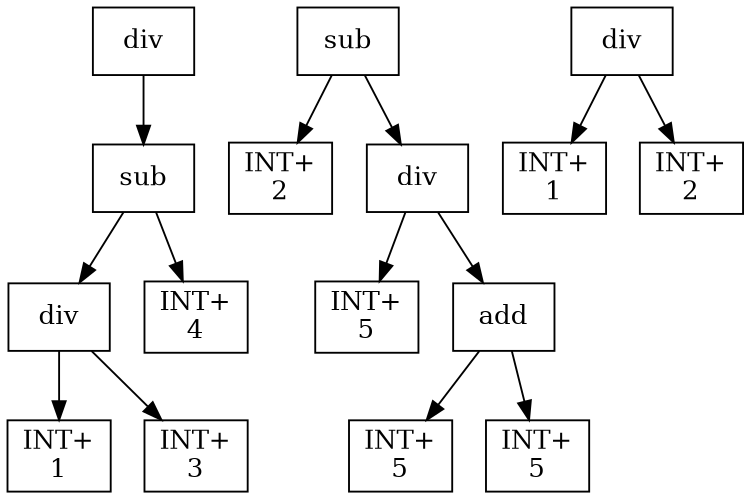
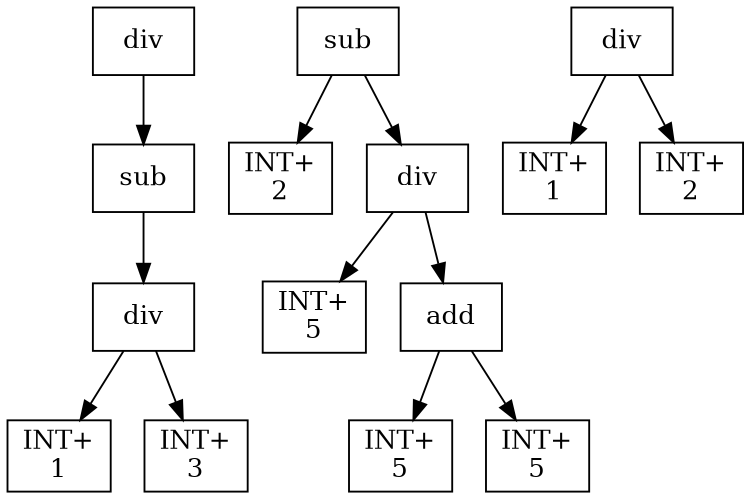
node "INT+ 4": removed
